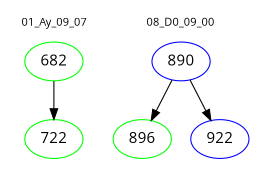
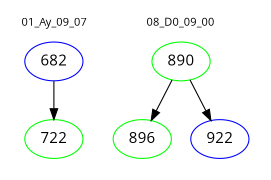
node "682": color green -> blue
node "890": color blue -> green
